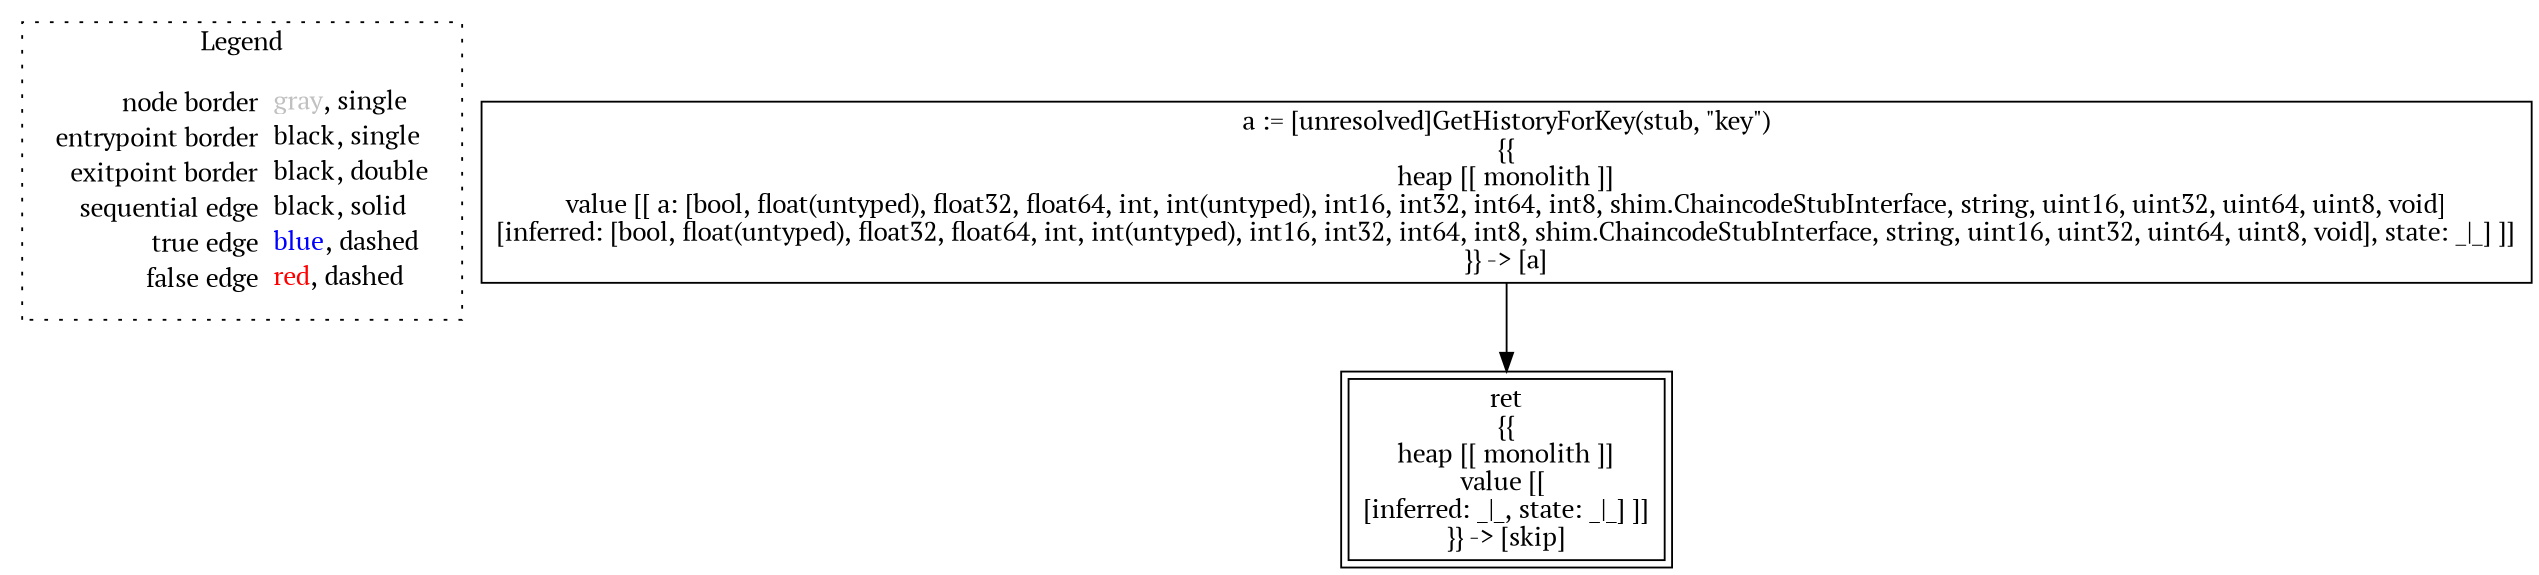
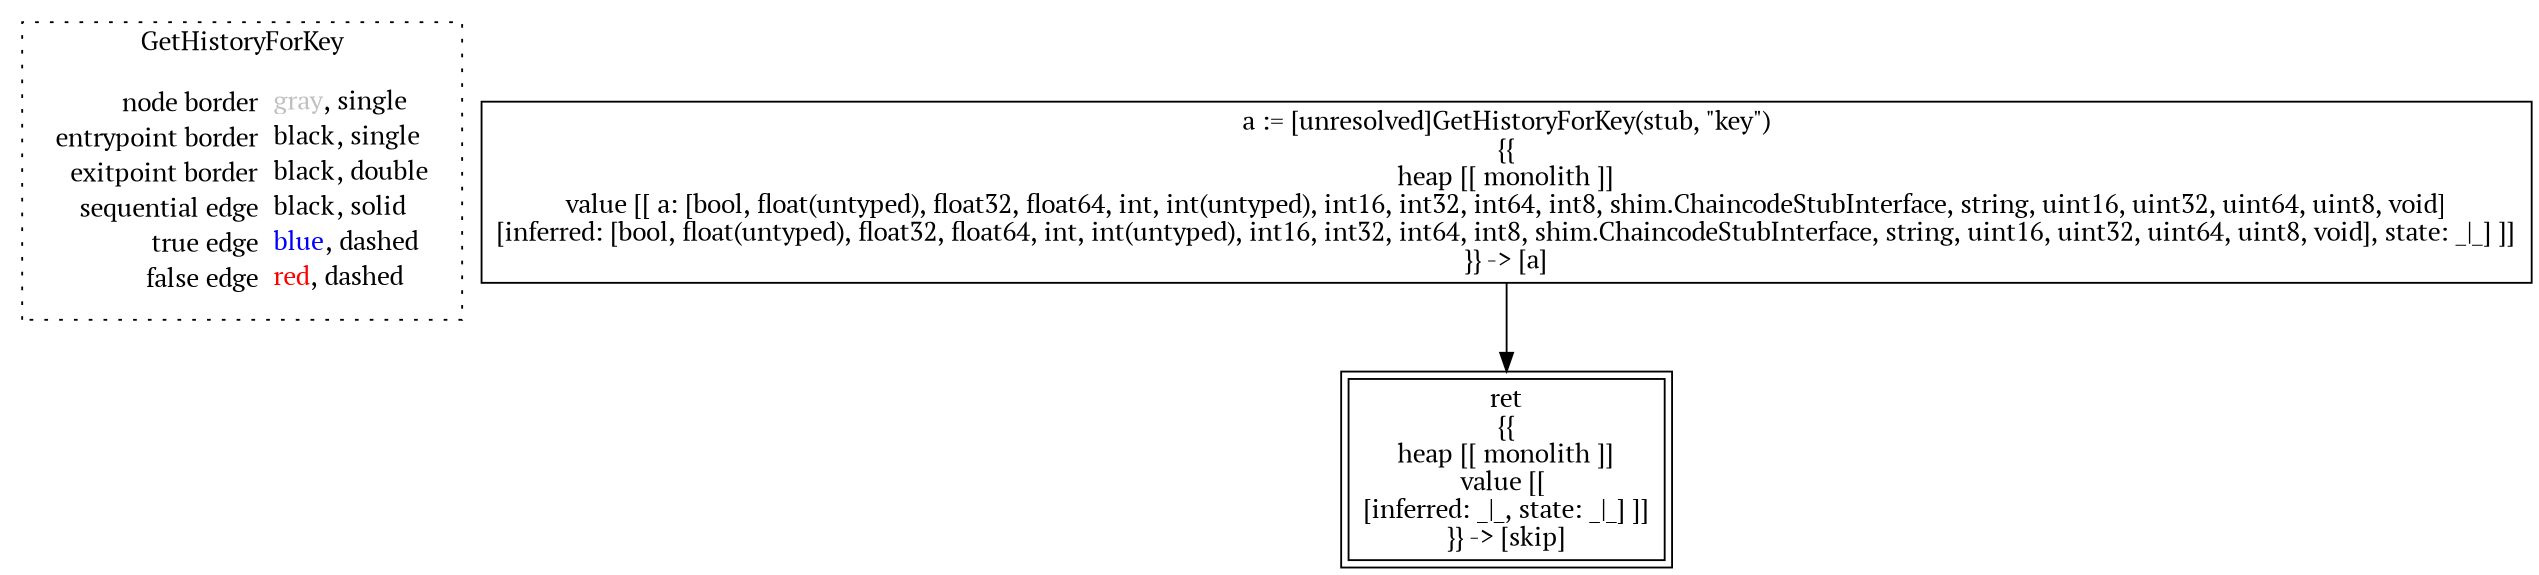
cluster "Legend": label "Legend" -> "GetHistoryForKey"
